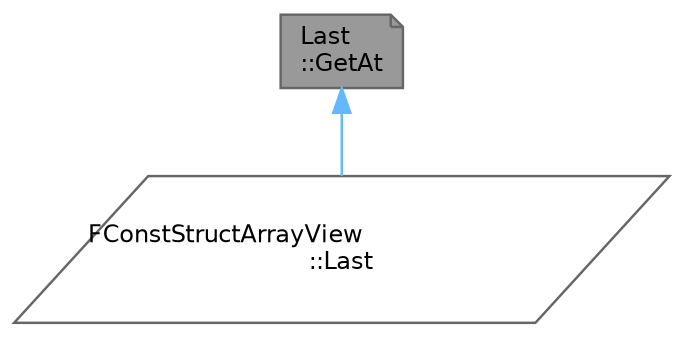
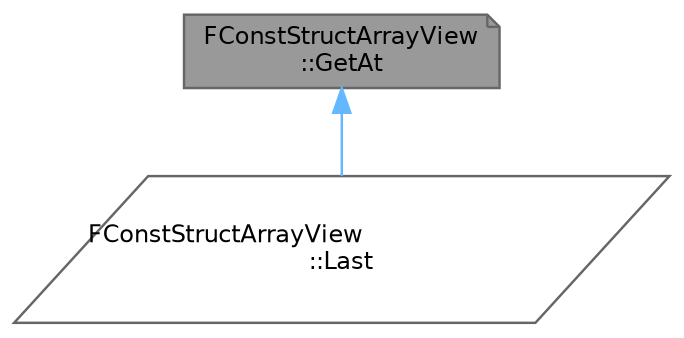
node "Last ::GetAt": label "Last ::GetAt" -> "FConstStructArrayView ::GetAt"
